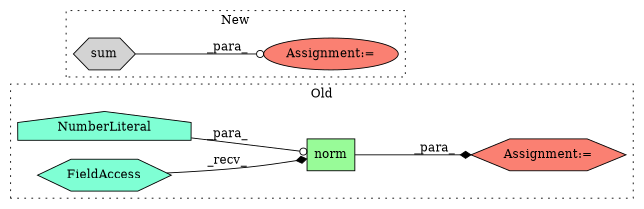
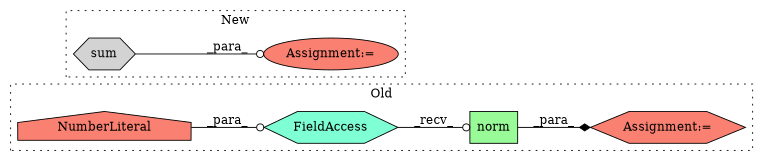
node "NumberLiteral": fillcolor aquamarine -> salmon
edge "NumberLiteral" -> "norm": now "NumberLiteral" -> "FieldAccess"
edge "FieldAccess" -> "norm": arrowhead diamond -> odot
